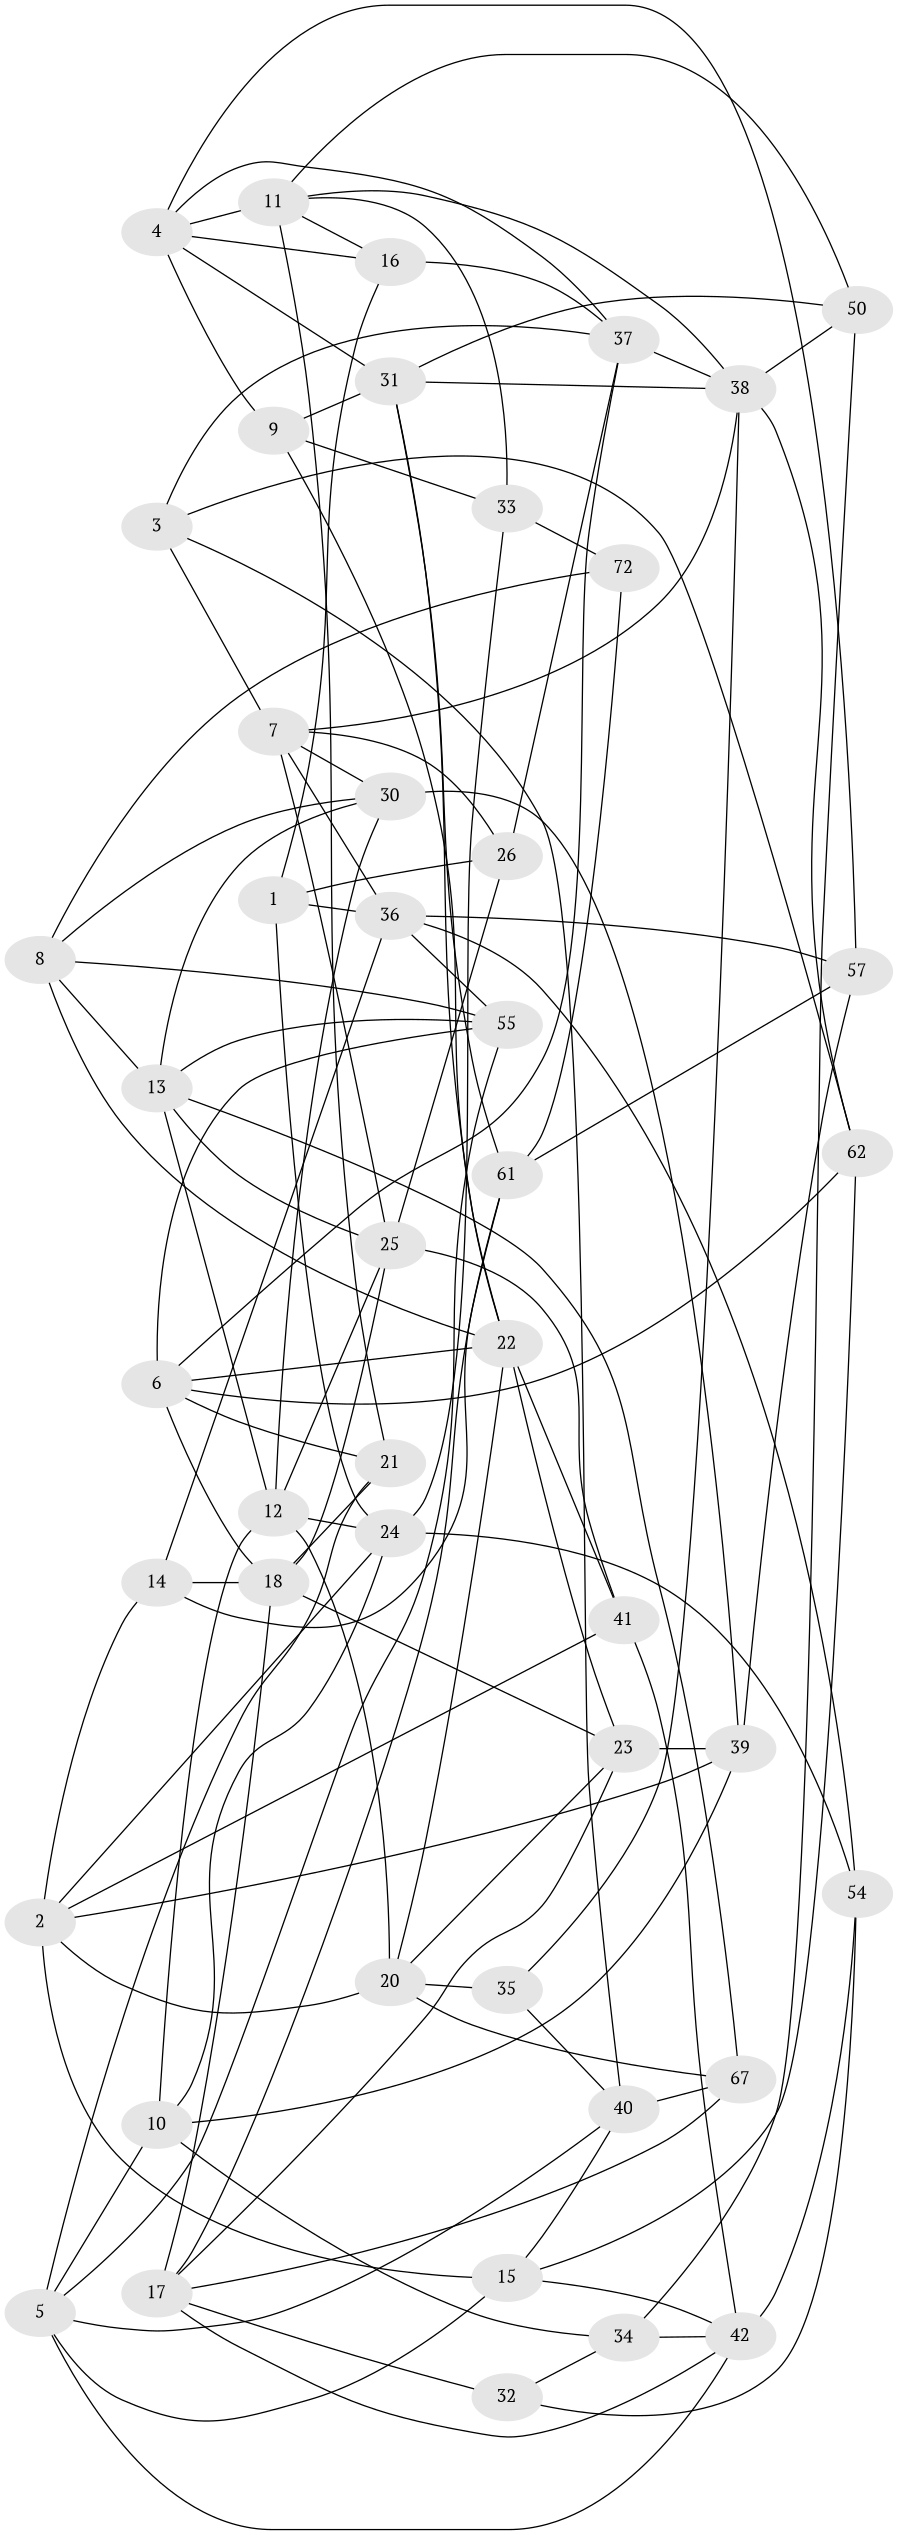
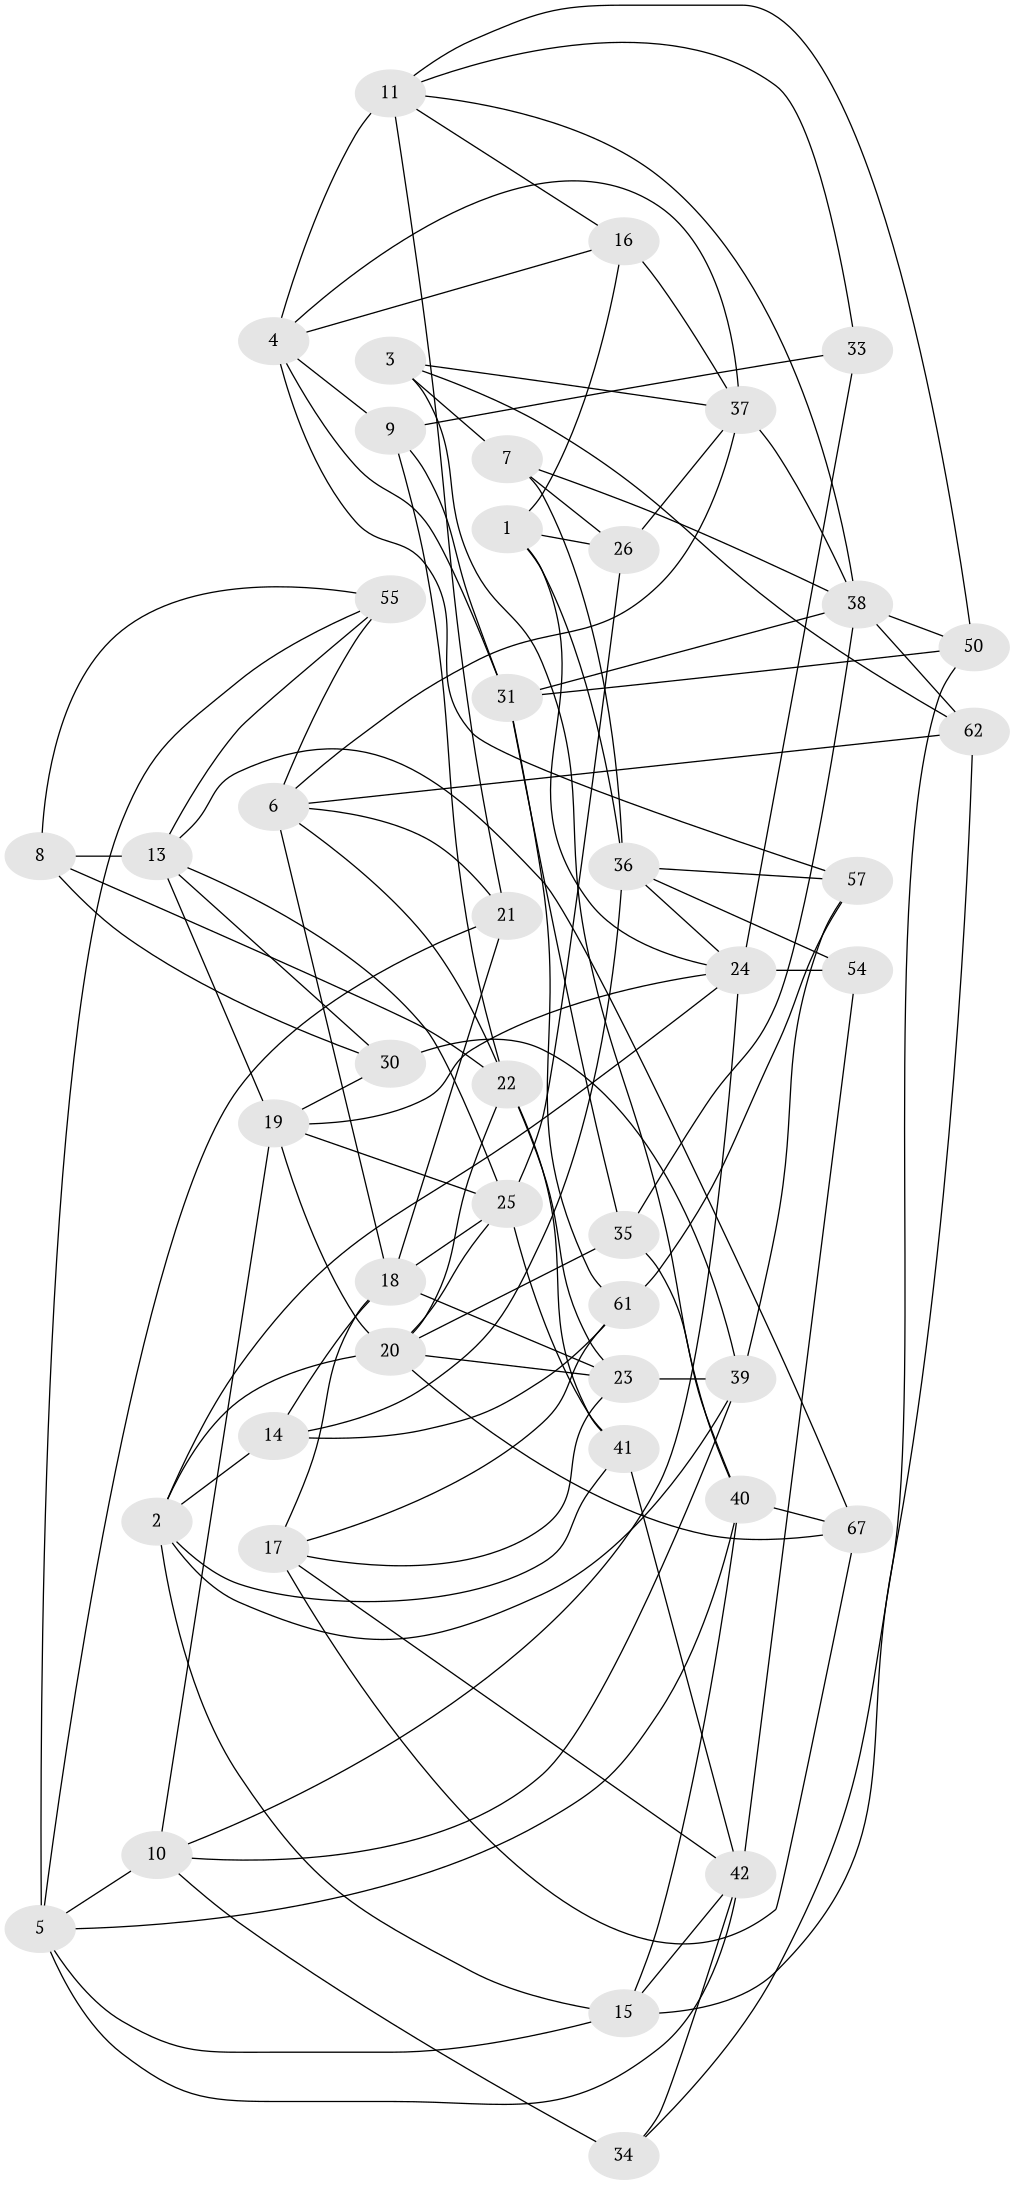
node "72": removed
edge "7" -- "30": removed
edge "7" -- "25": now "20" -- "25"
edge "31" -- "22": now "31" -- "35"
edge "36" -- "55": now "36" -- "24"
node "12": label "12" -> "19"
node "32": removed
